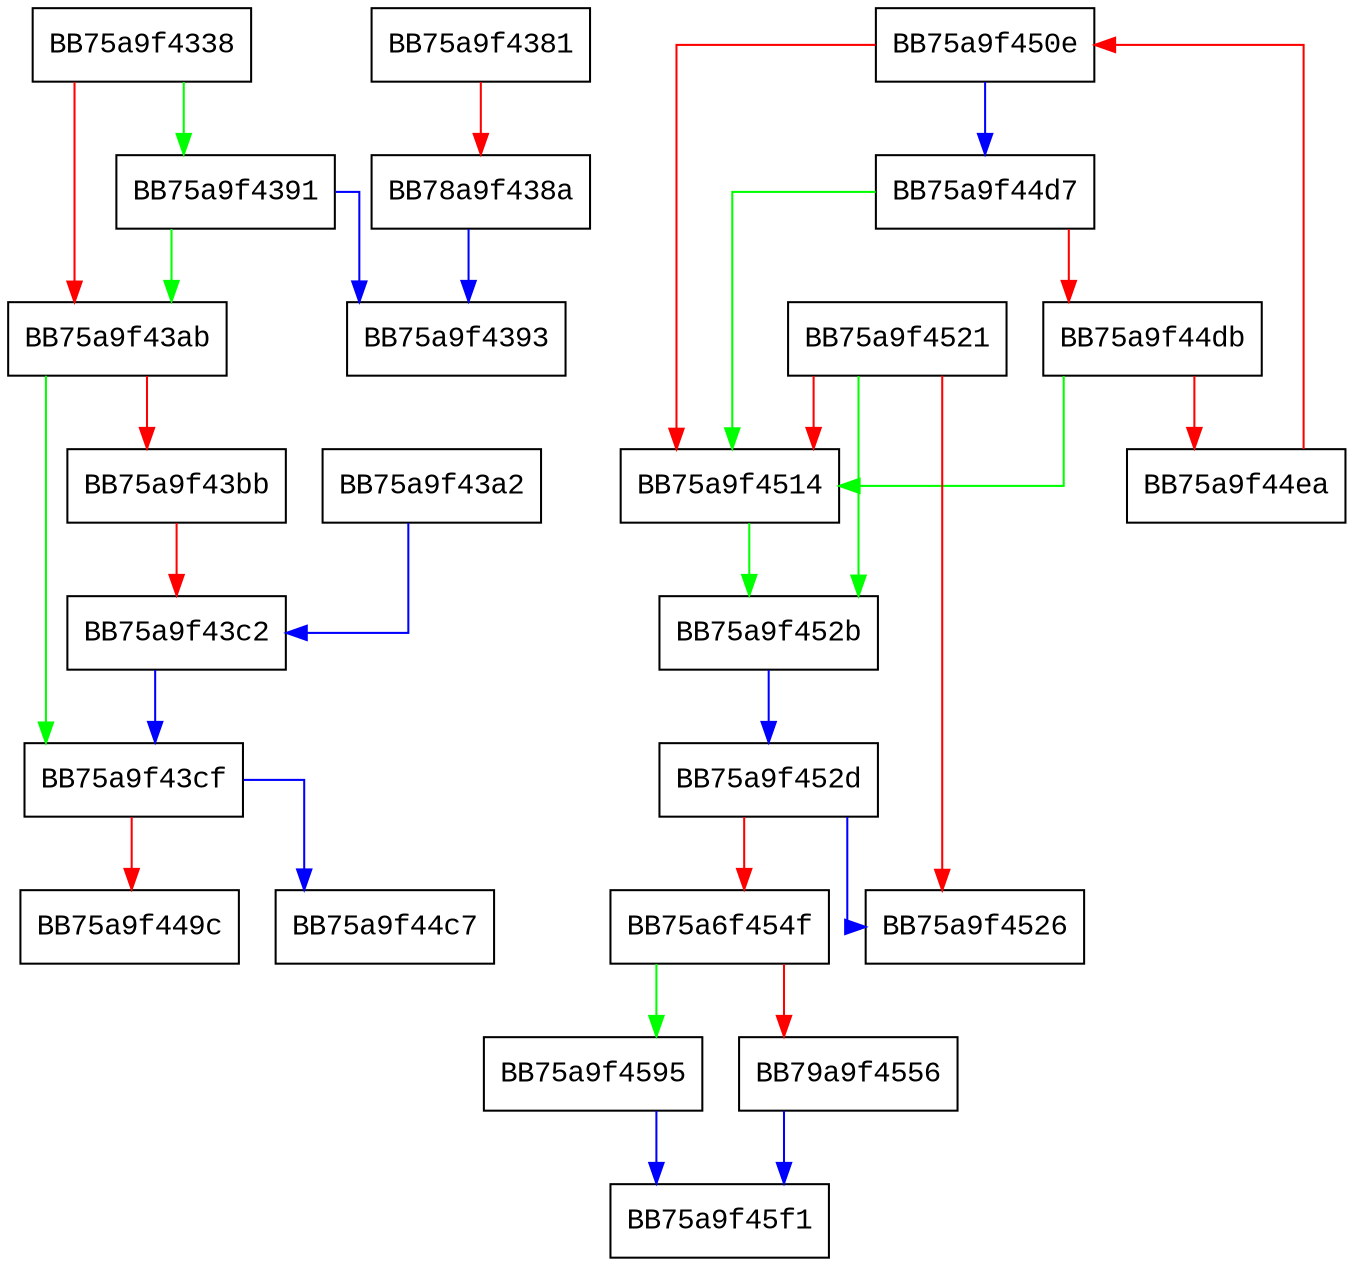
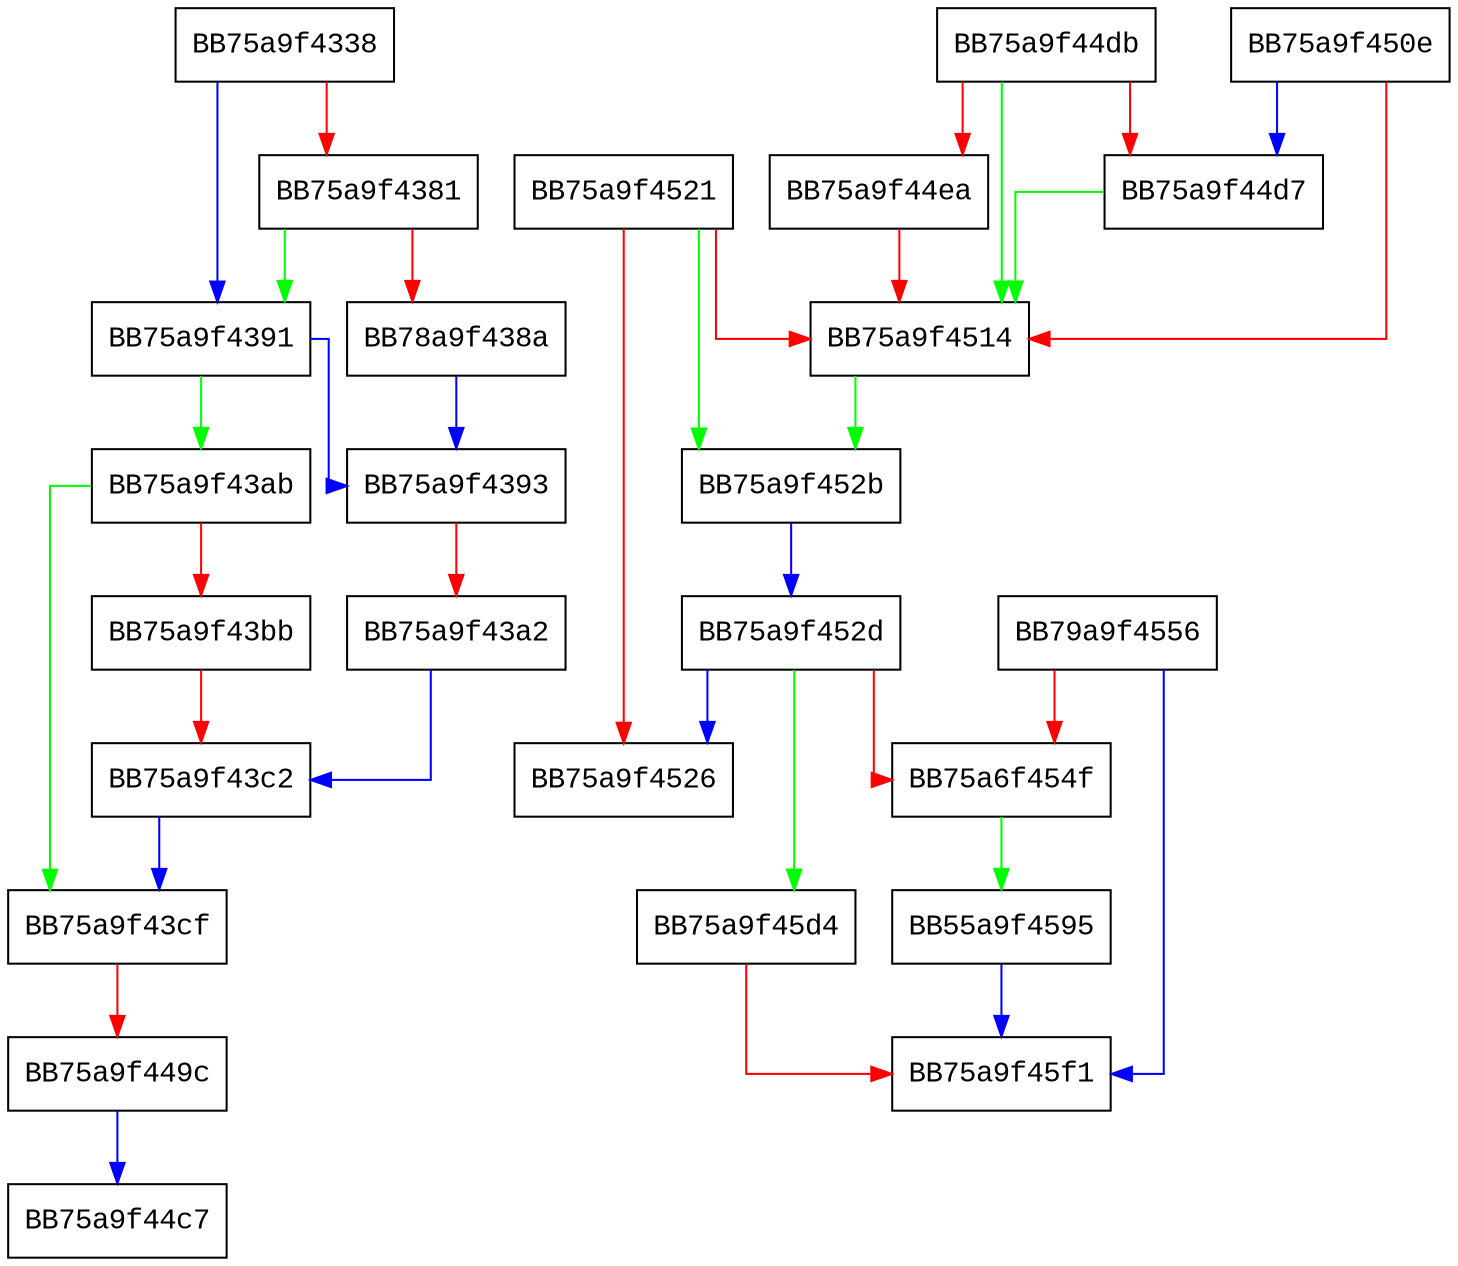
edge "BB75a9f4338" -> "BB75a9f4391": color green -> blue
edge "BB75a9f44ea" -> "BB75a9f450e": now "BB75a9f44ea" -> "BB75a9f4514"
edge "BB75a9f4338" -> "BB75a9f43ab": now "BB75a9f4338" -> "BB75a9f4381"
edge "BB75a9f4381" -> "BB75a9f4391": added
edge "BB75a9f44d7" -> "BB75a9f44db": reversed
edge "BB75a9f4393" -> "BB75a9f43a2": added
edge "BB75a9f43cf" -> "BB75a9f44c7": now "BB75a9f449c" -> "BB75a9f44c7"
node "BB75a9f45d4": added
edge "BB75a6f454f" -> "BB79a9f4556": reversed
node "BB75a9f4595": label "BB75a9f4595" -> "BB55a9f4595"
